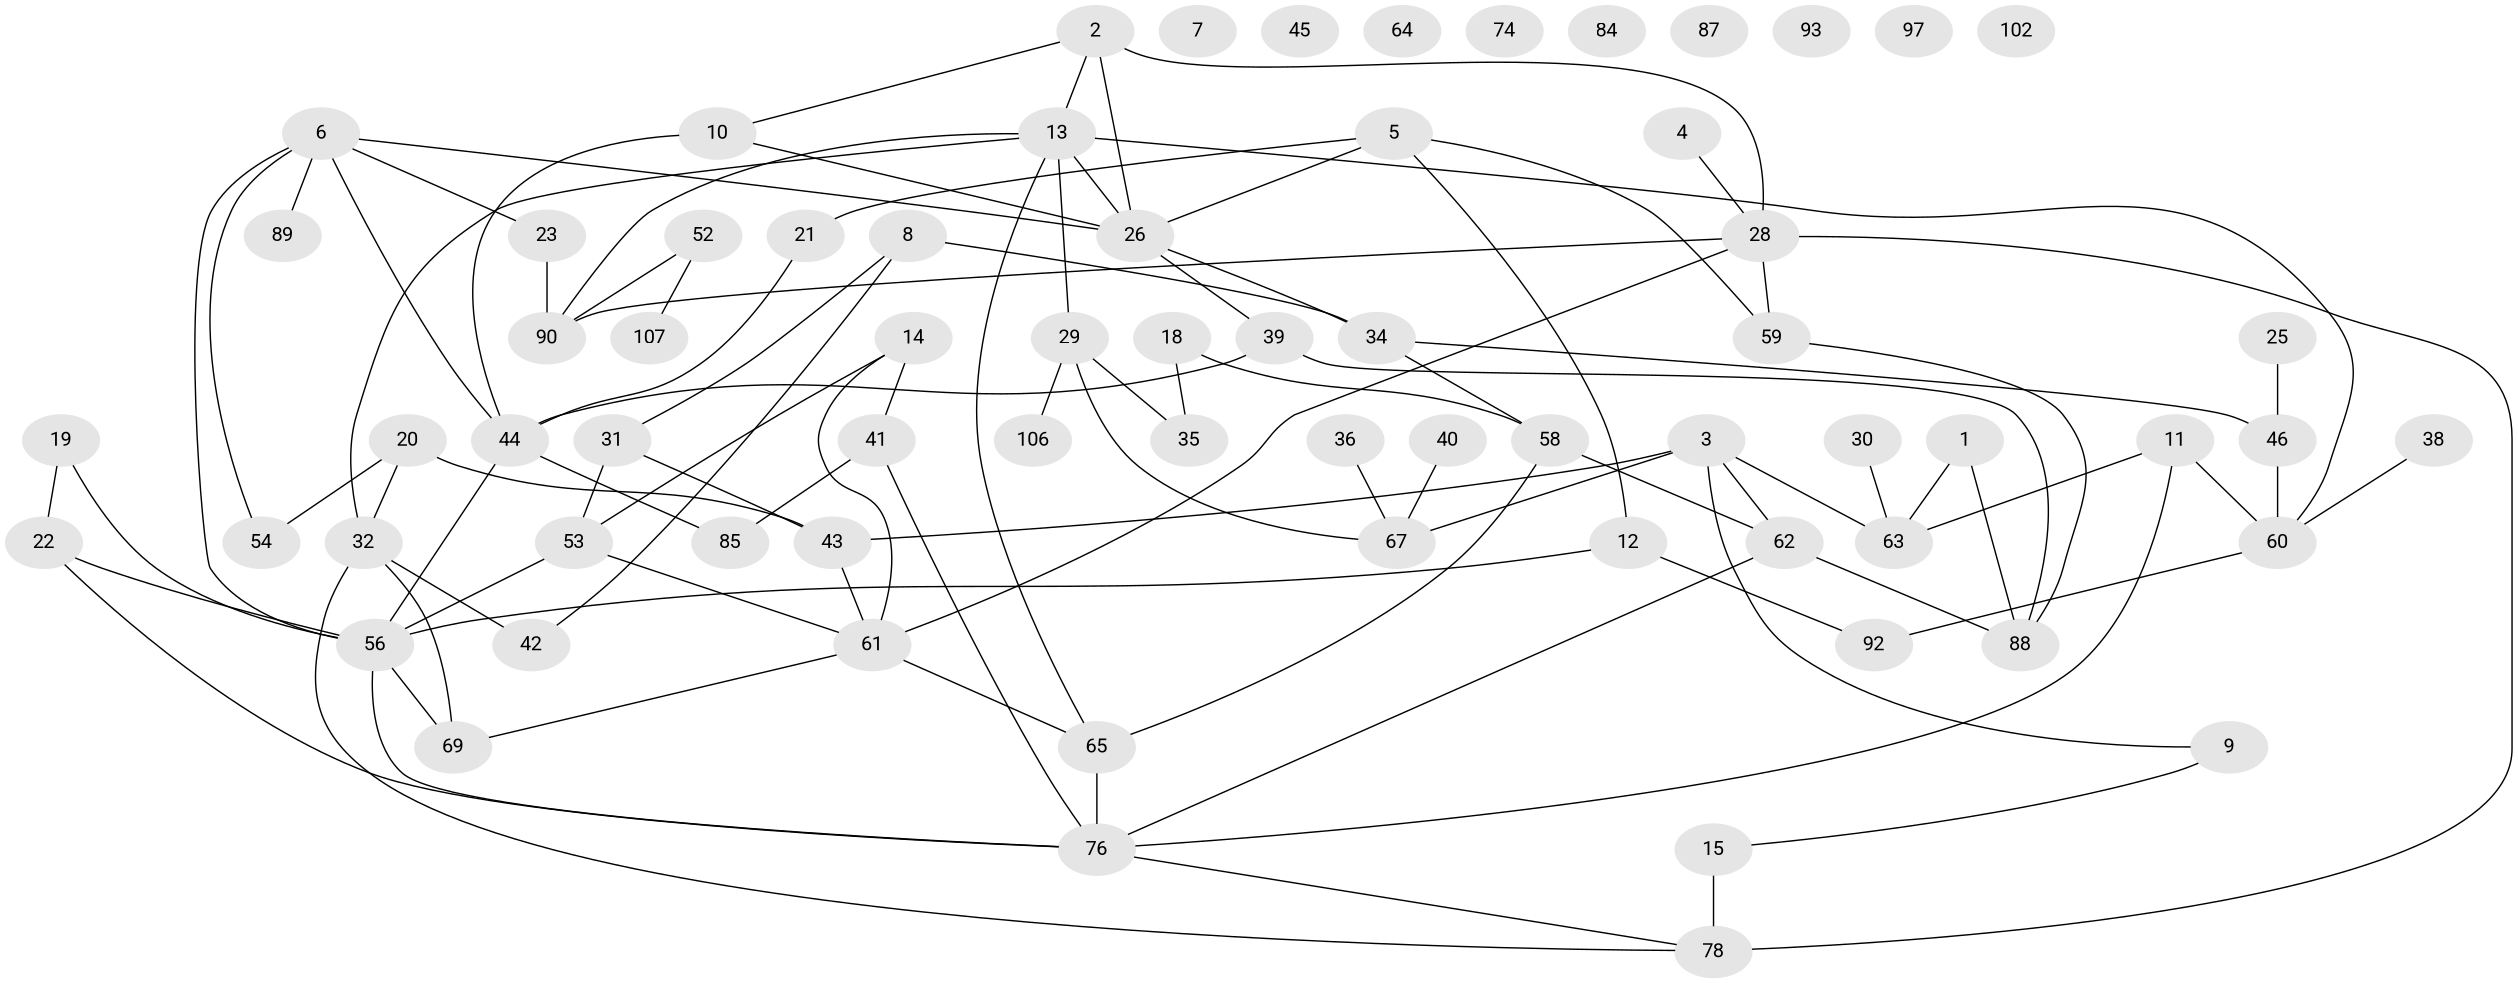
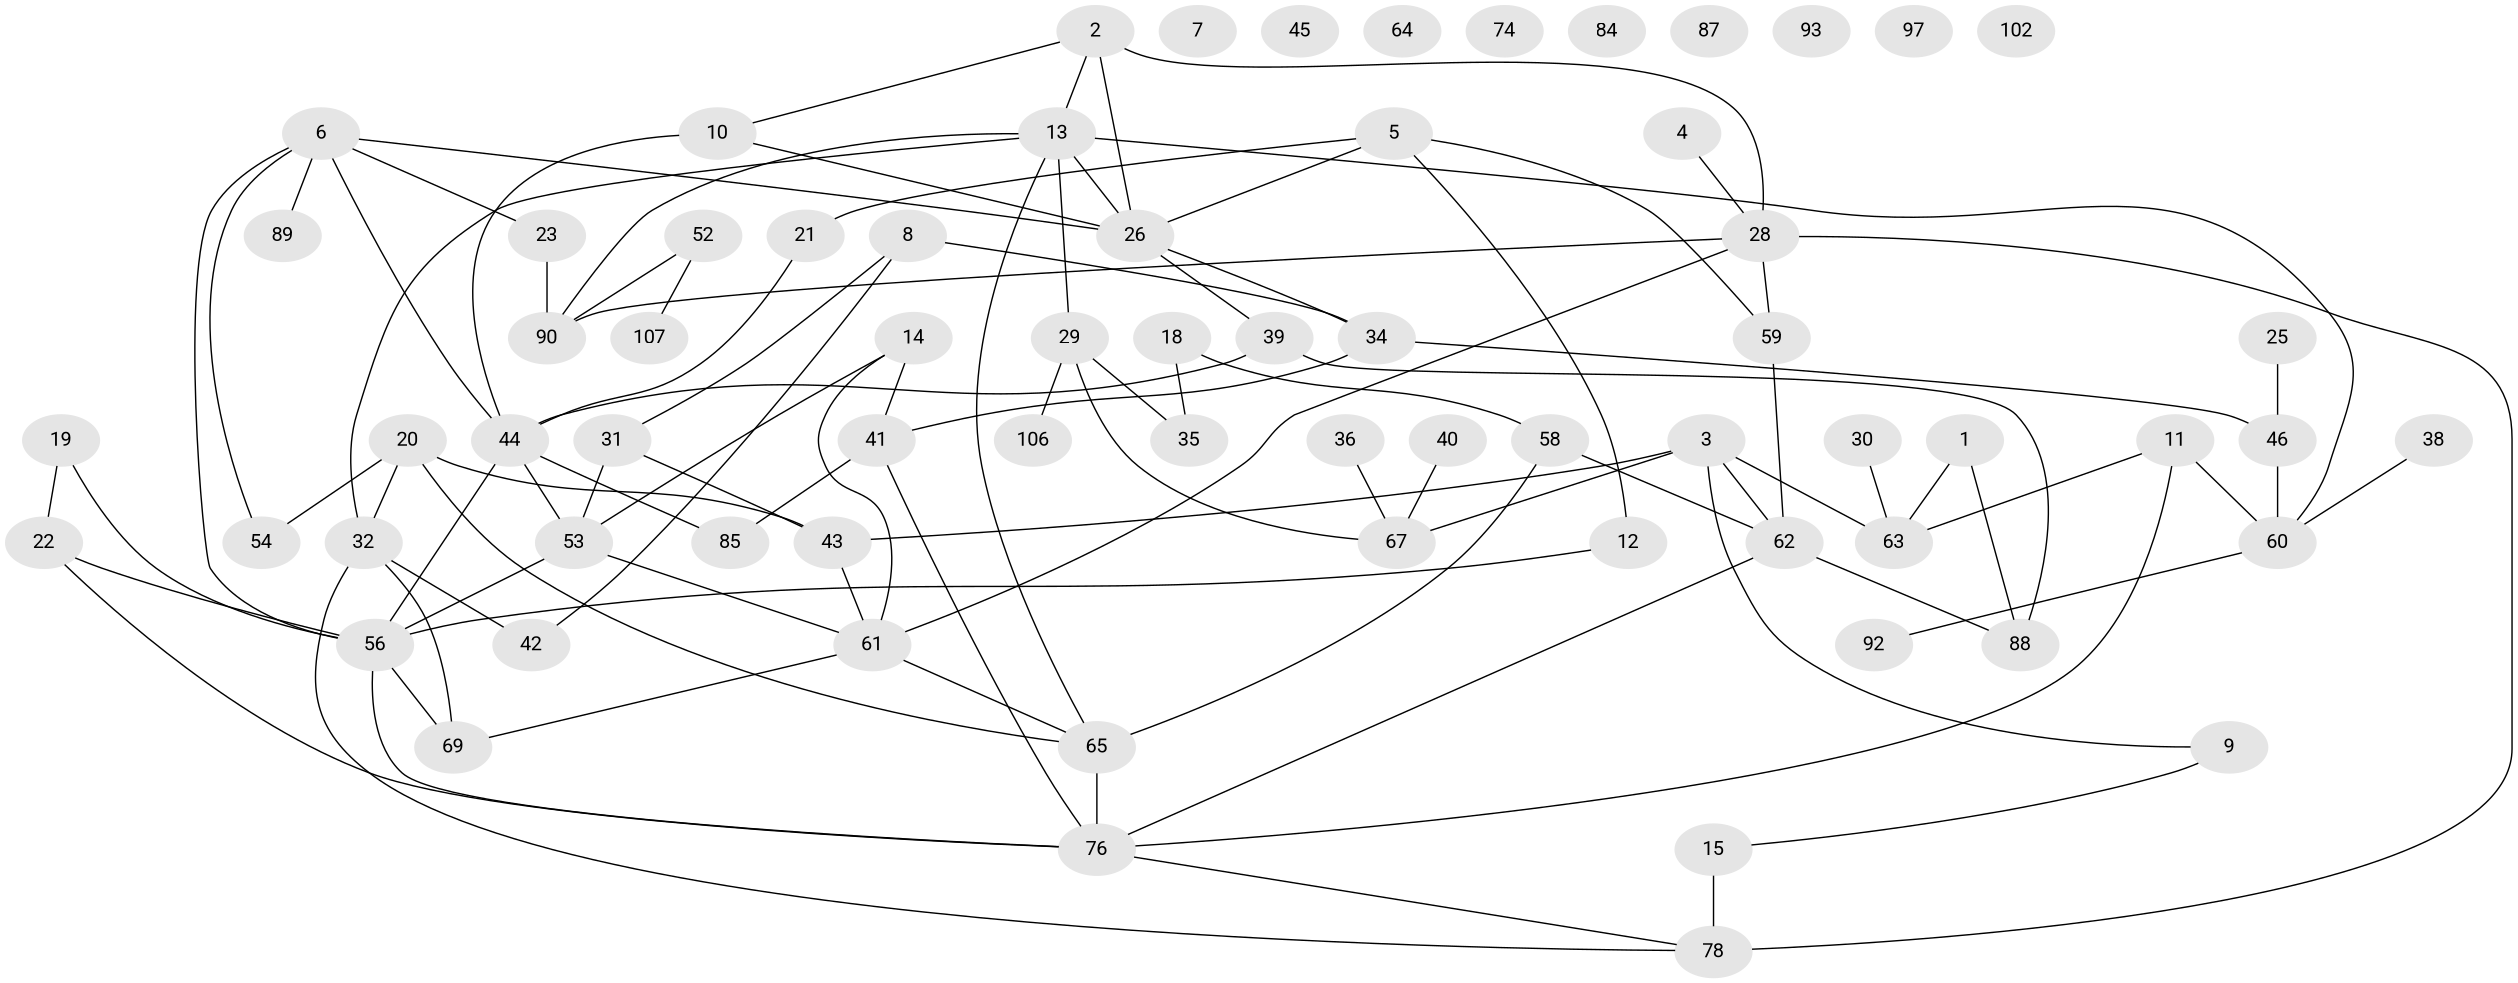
edge "34" -- "58": now "34" -- "41"
edge "59" -- "88": now "59" -- "62"
edge "44" -- "53": added
edge "12" -- "92": removed
edge "20" -- "65": added
